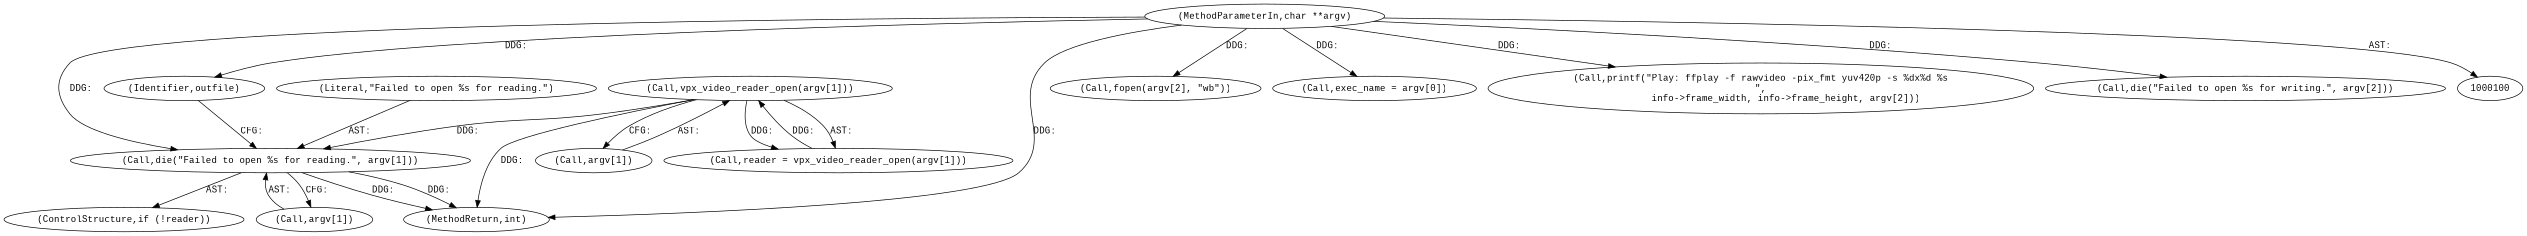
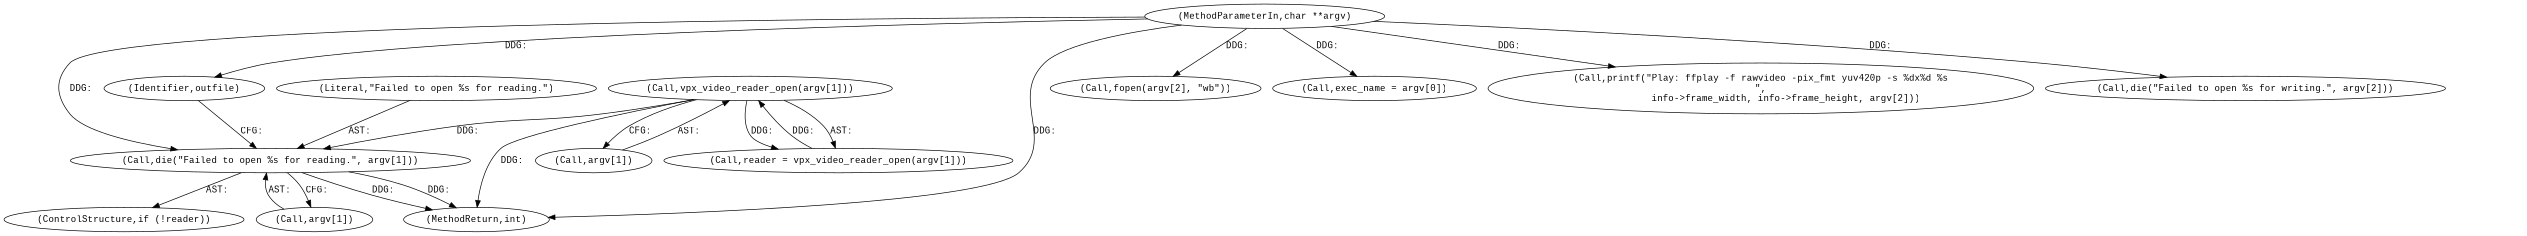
node "1000100": removed
